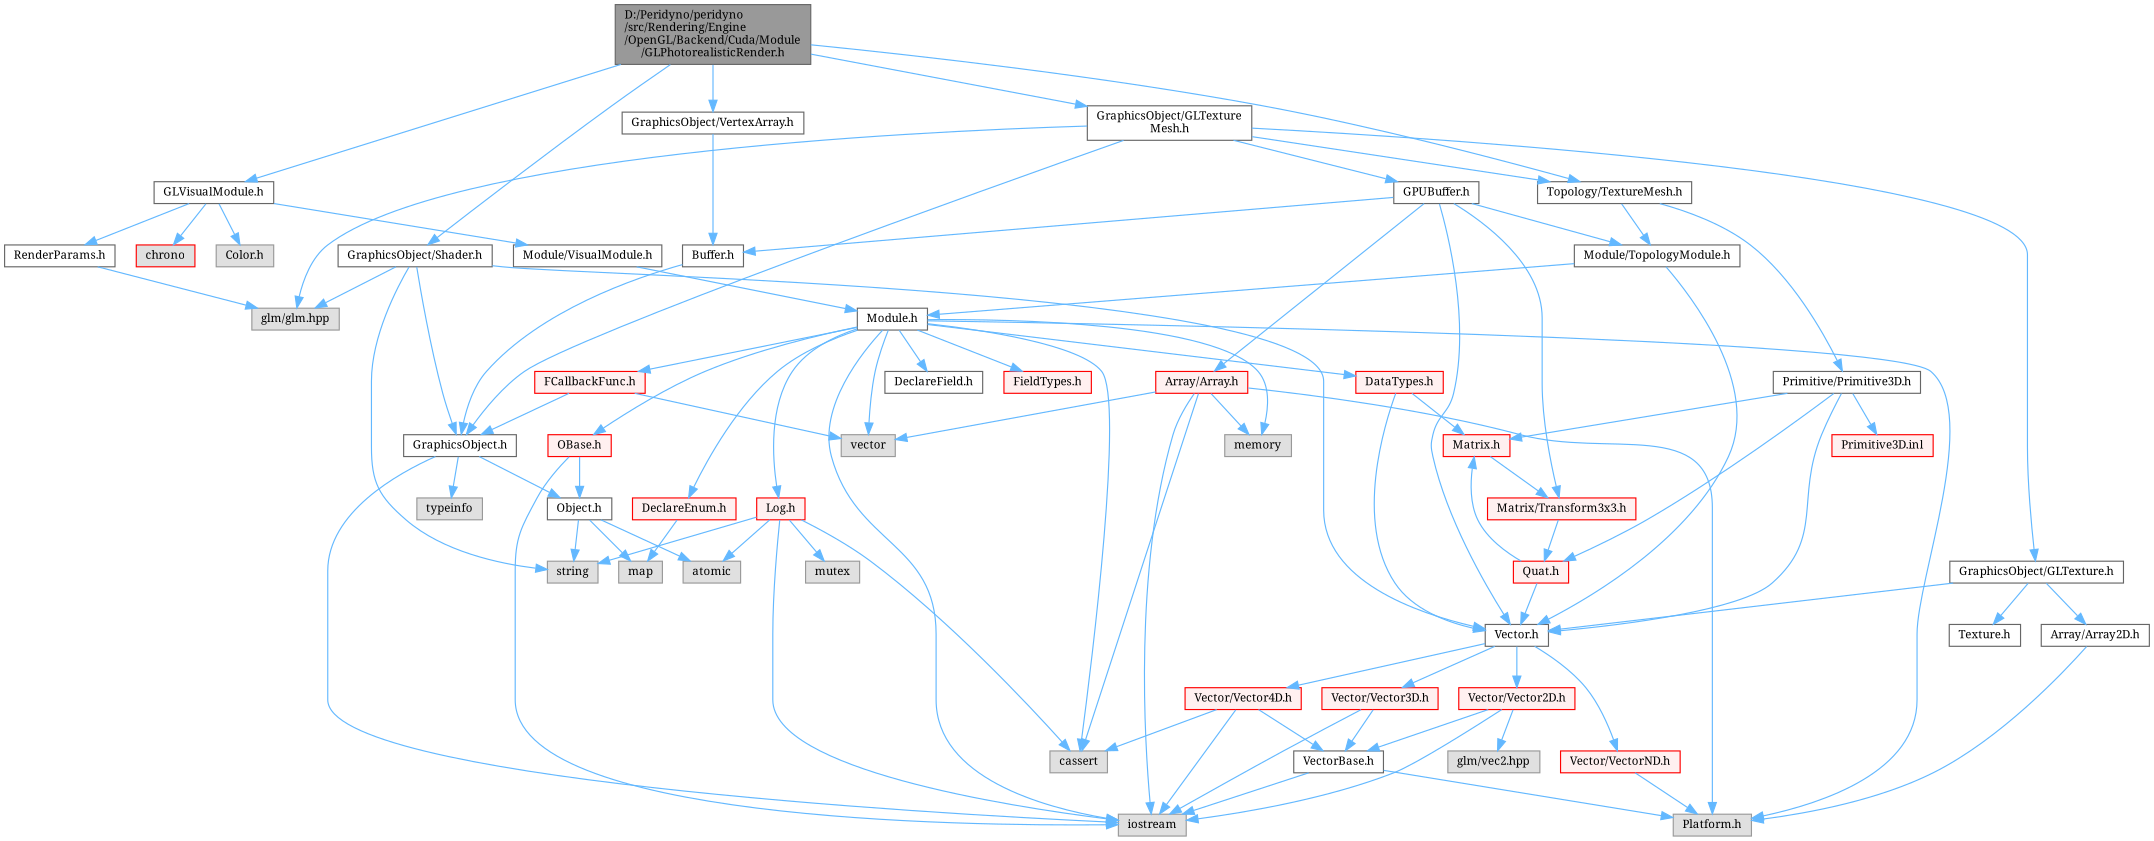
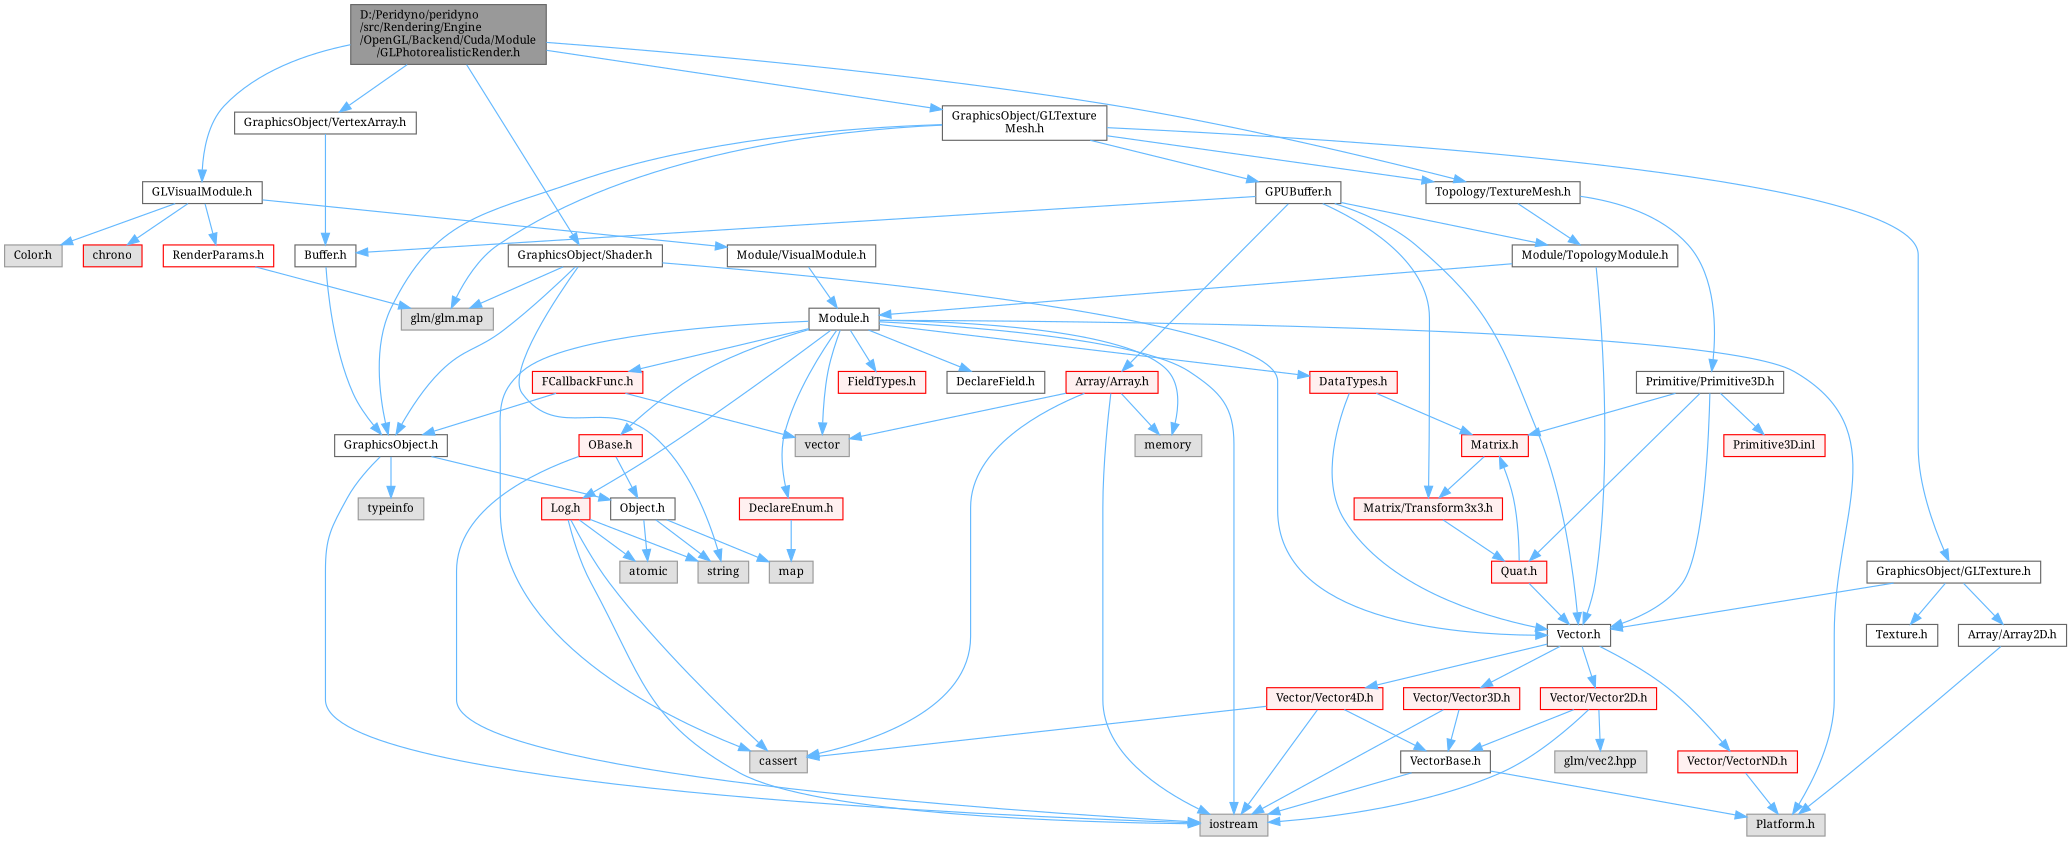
node "RenderParams.h": color grey40 -> red
node "glm/glm.hpp": label "glm/glm.hpp" -> "glm/glm.map"
edge "Array/Array.h" -> "Platform.h": removed
node "mutex": removed
